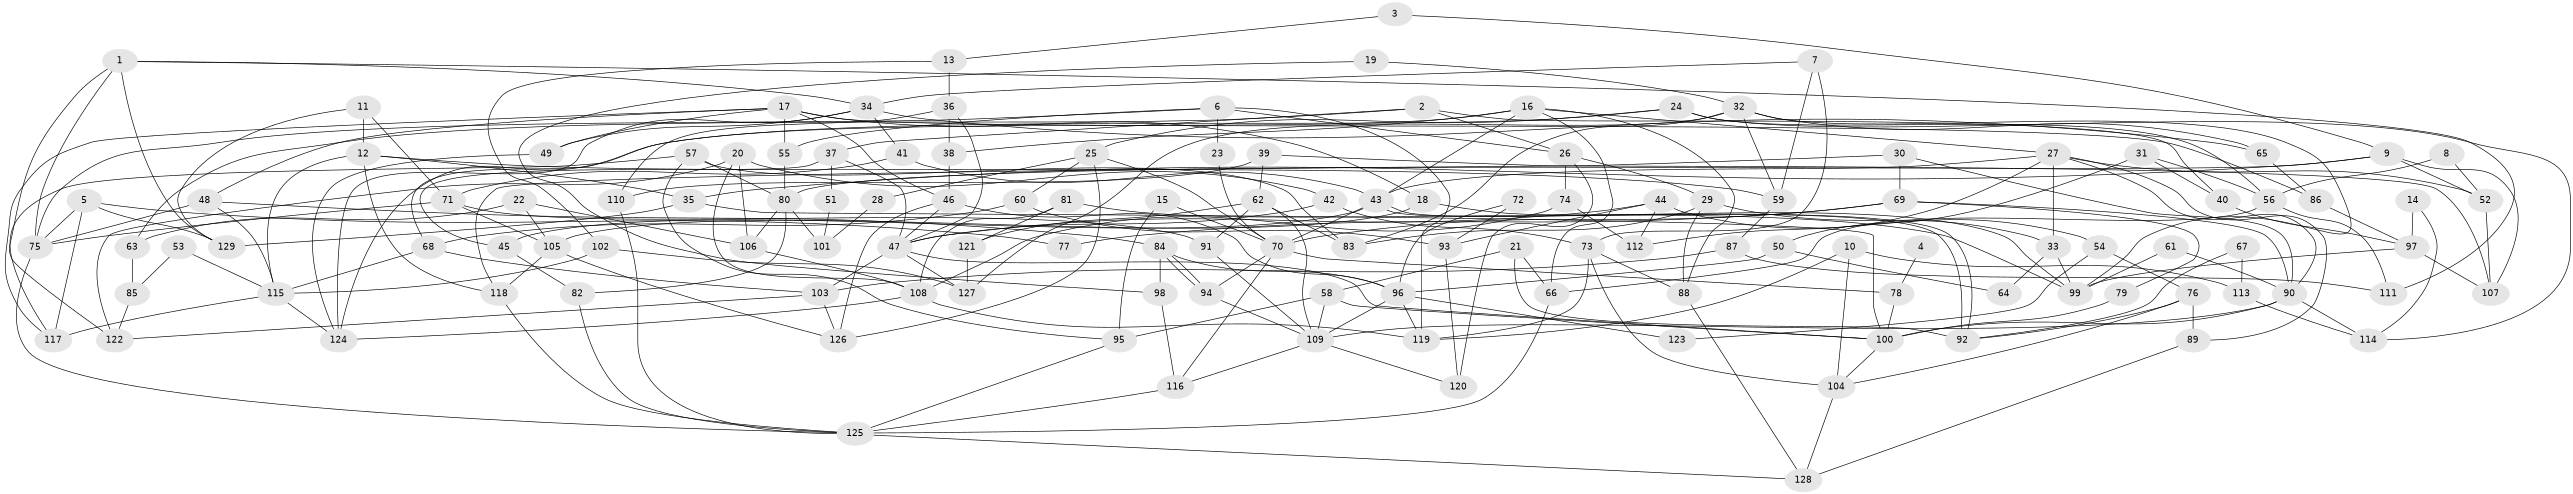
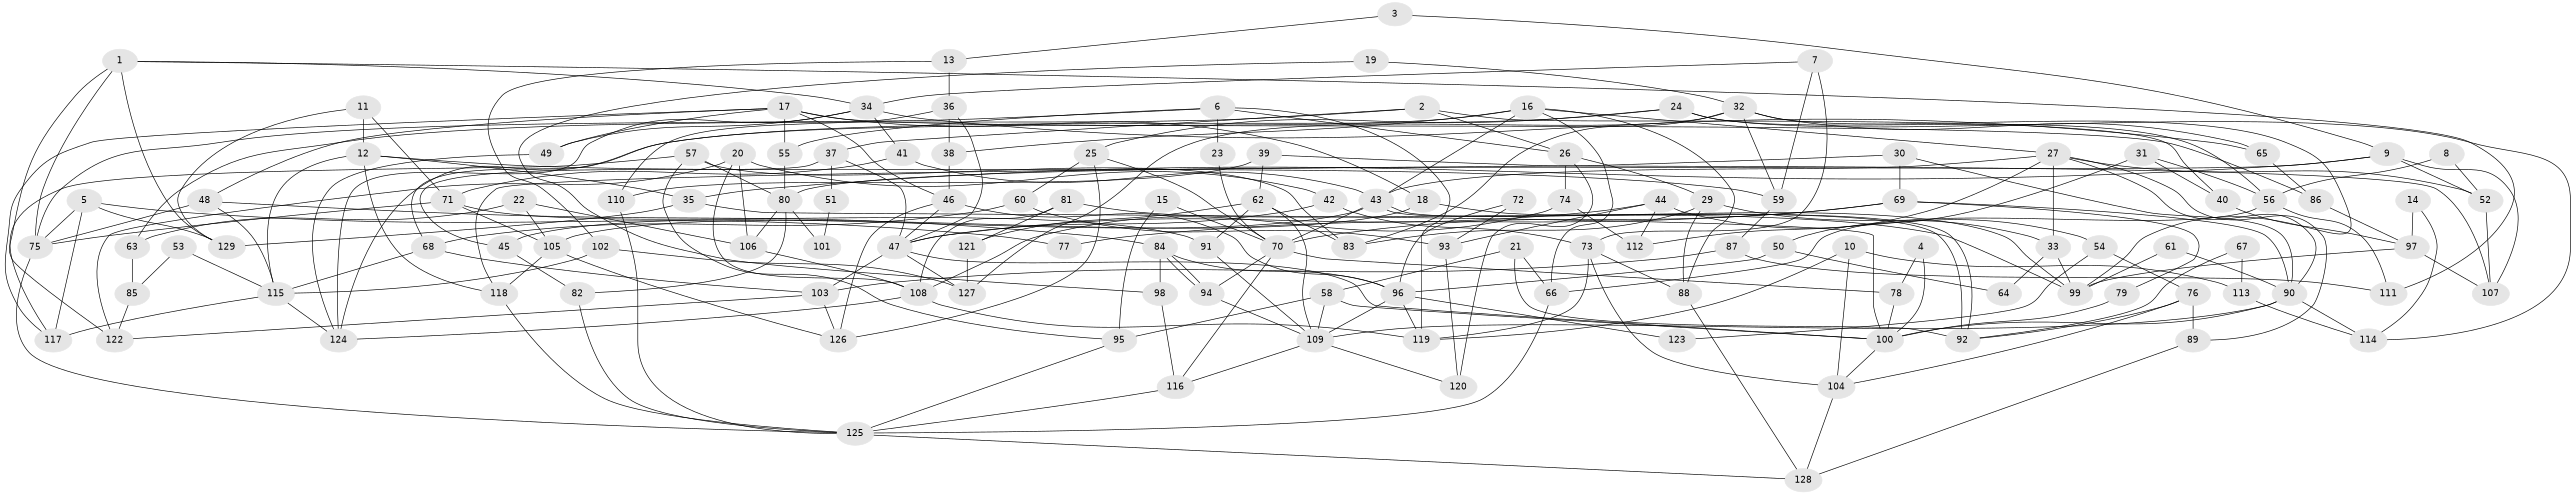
node "28": removed
edge "4" -- "100": added
